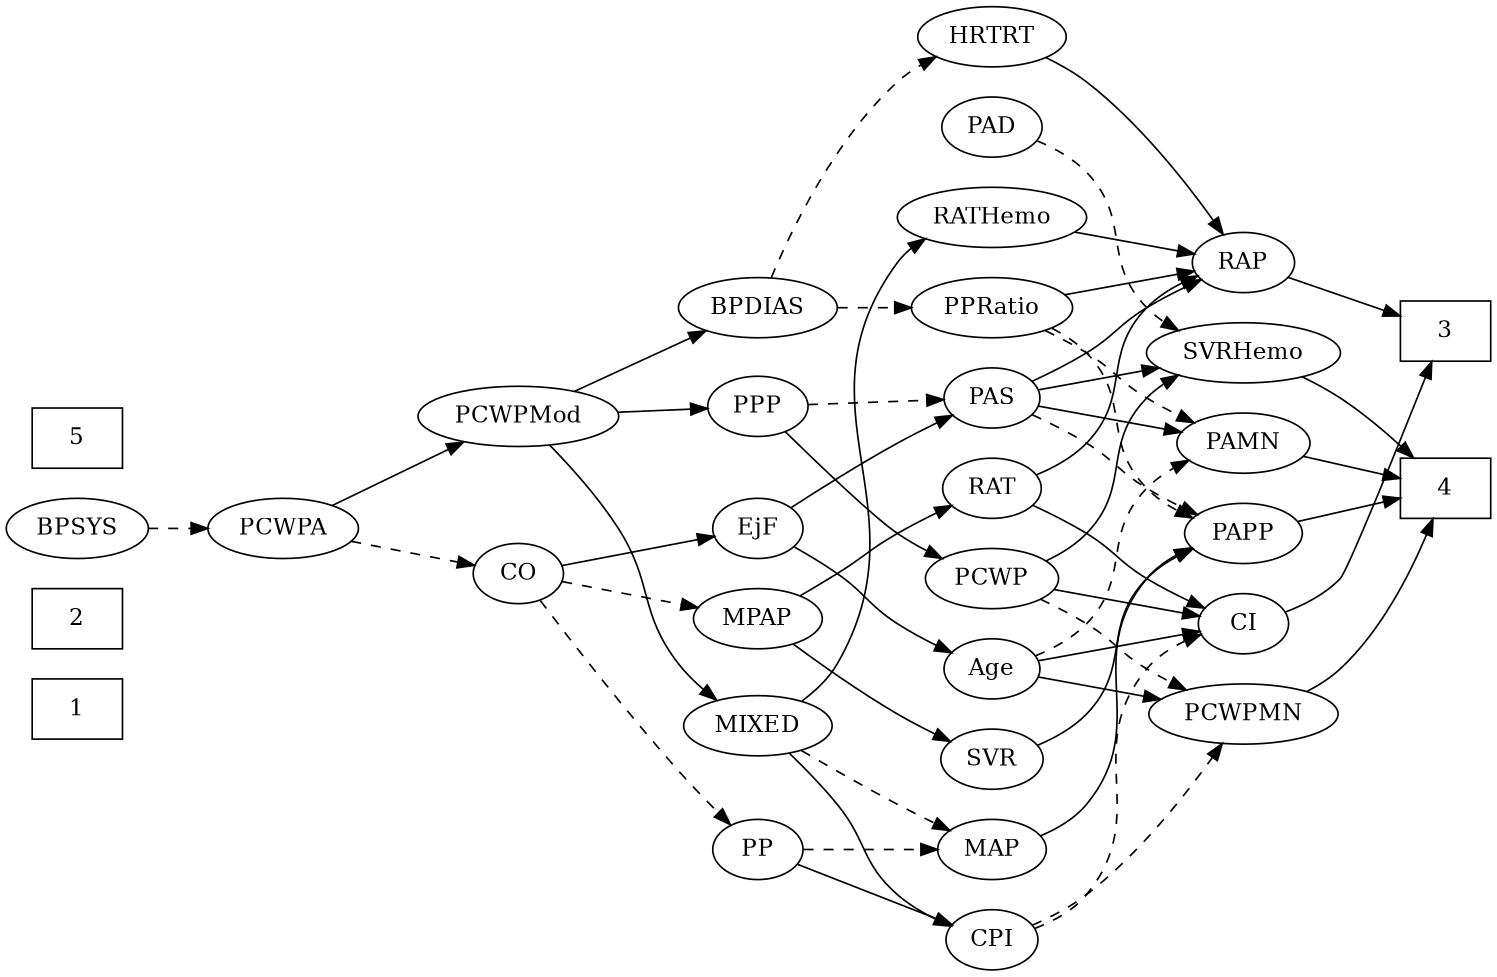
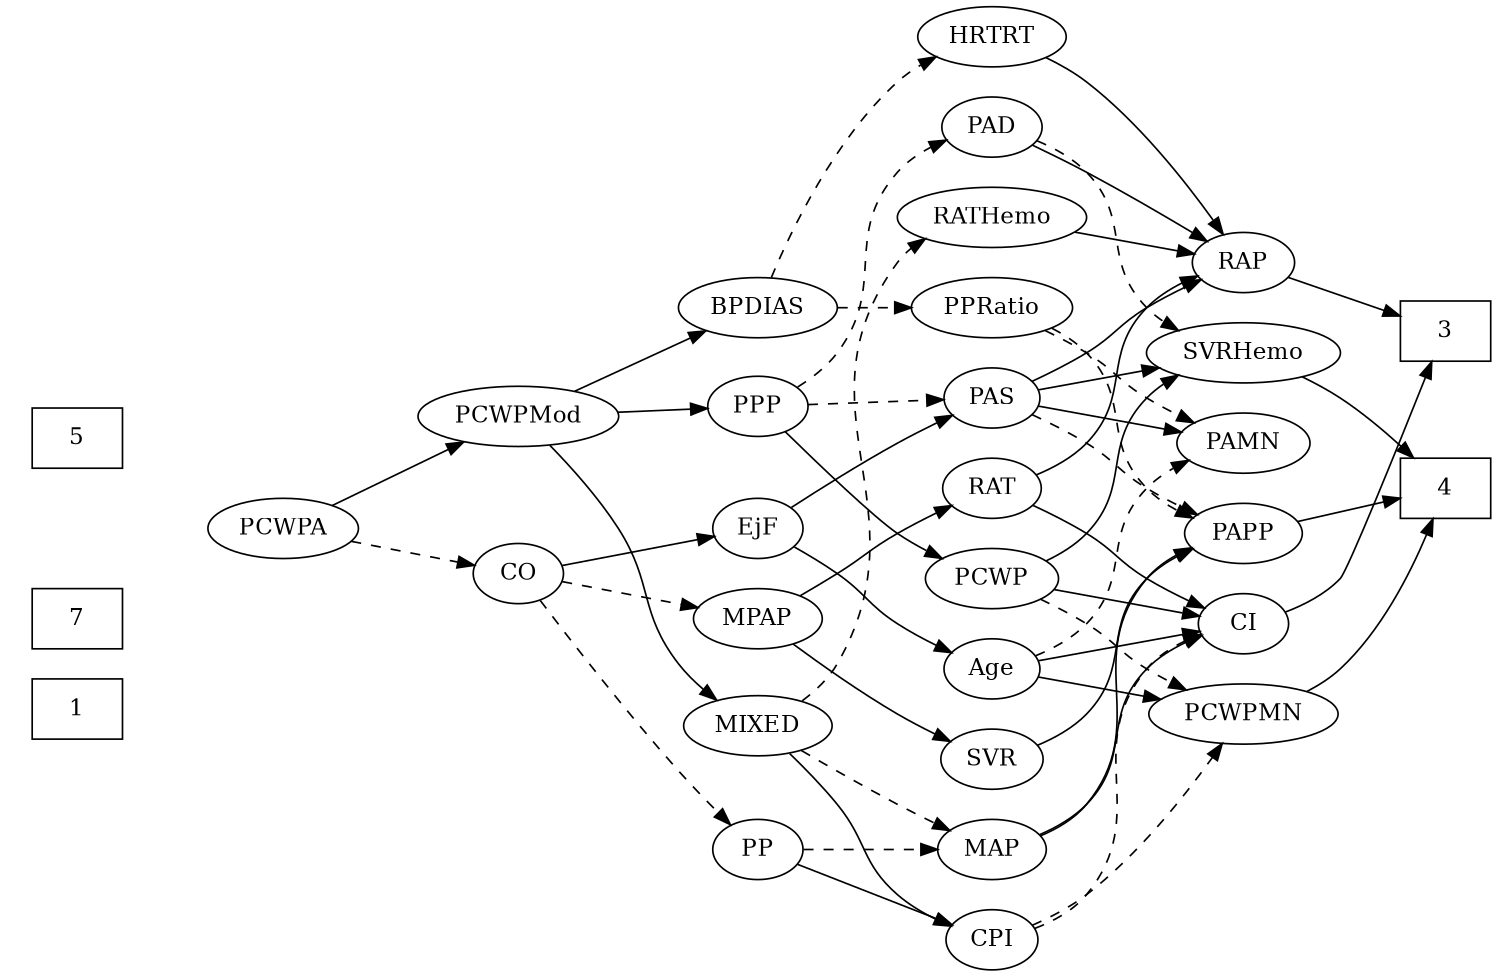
edge "PPP" -> "PAD": added
edge "PPRatio" -> "RAP": now "PAD" -> "RAP"
edge "PAMN" -> "4": removed
edge "MIXED" -> "RATHemo": style solid -> dashed
node "BPSYS": removed
node "2": label "2" -> "7"
edge "MAP" -> "CI": added
